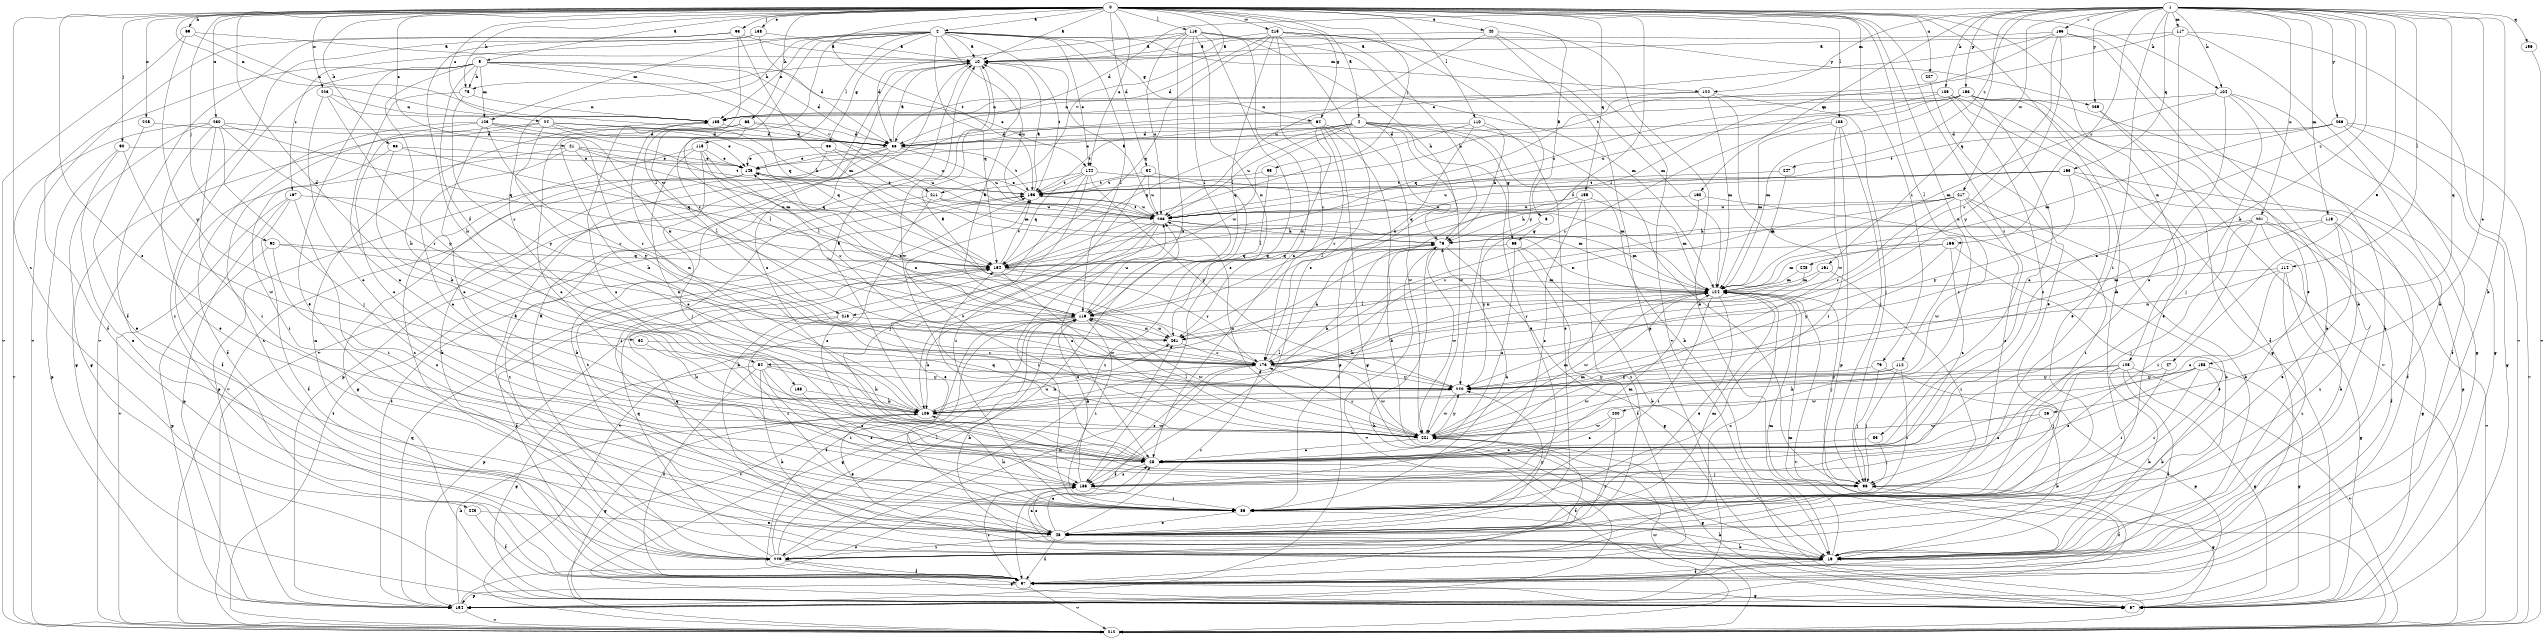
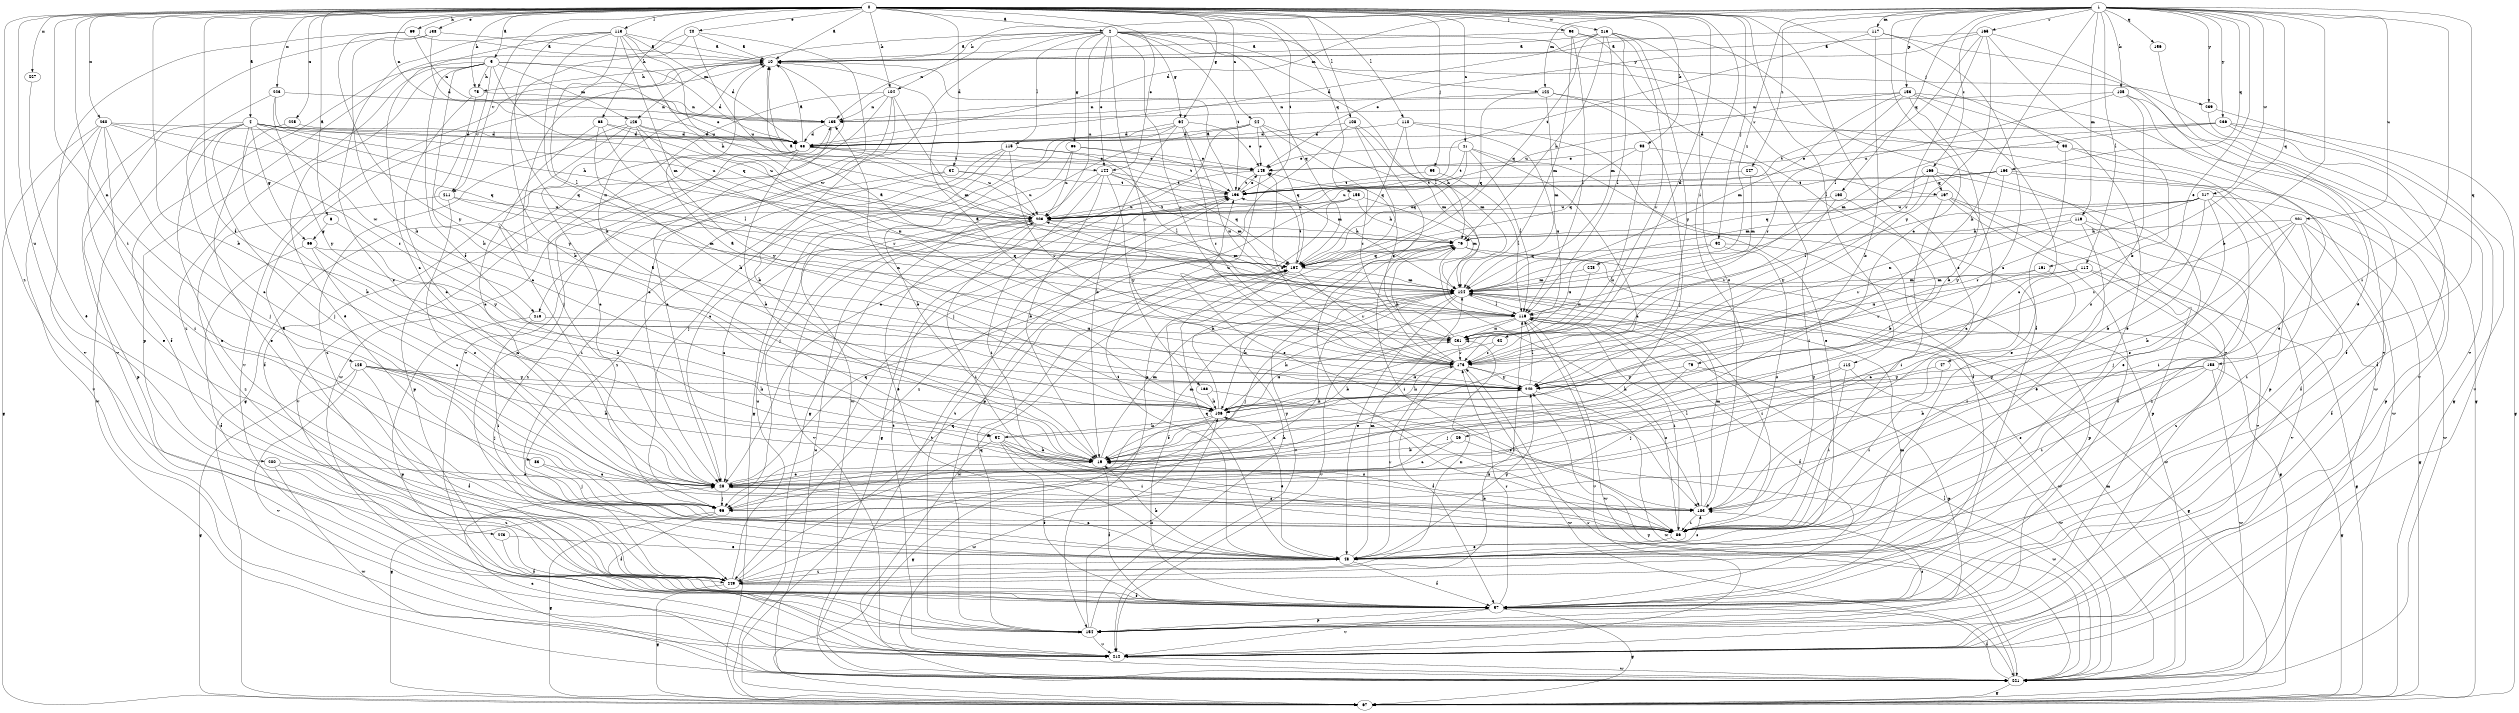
edge "166" -> "164": now "166" -> "167"
edge "54" -> "106": reversed
edge "57" -> "183": now "57" -> "173"
